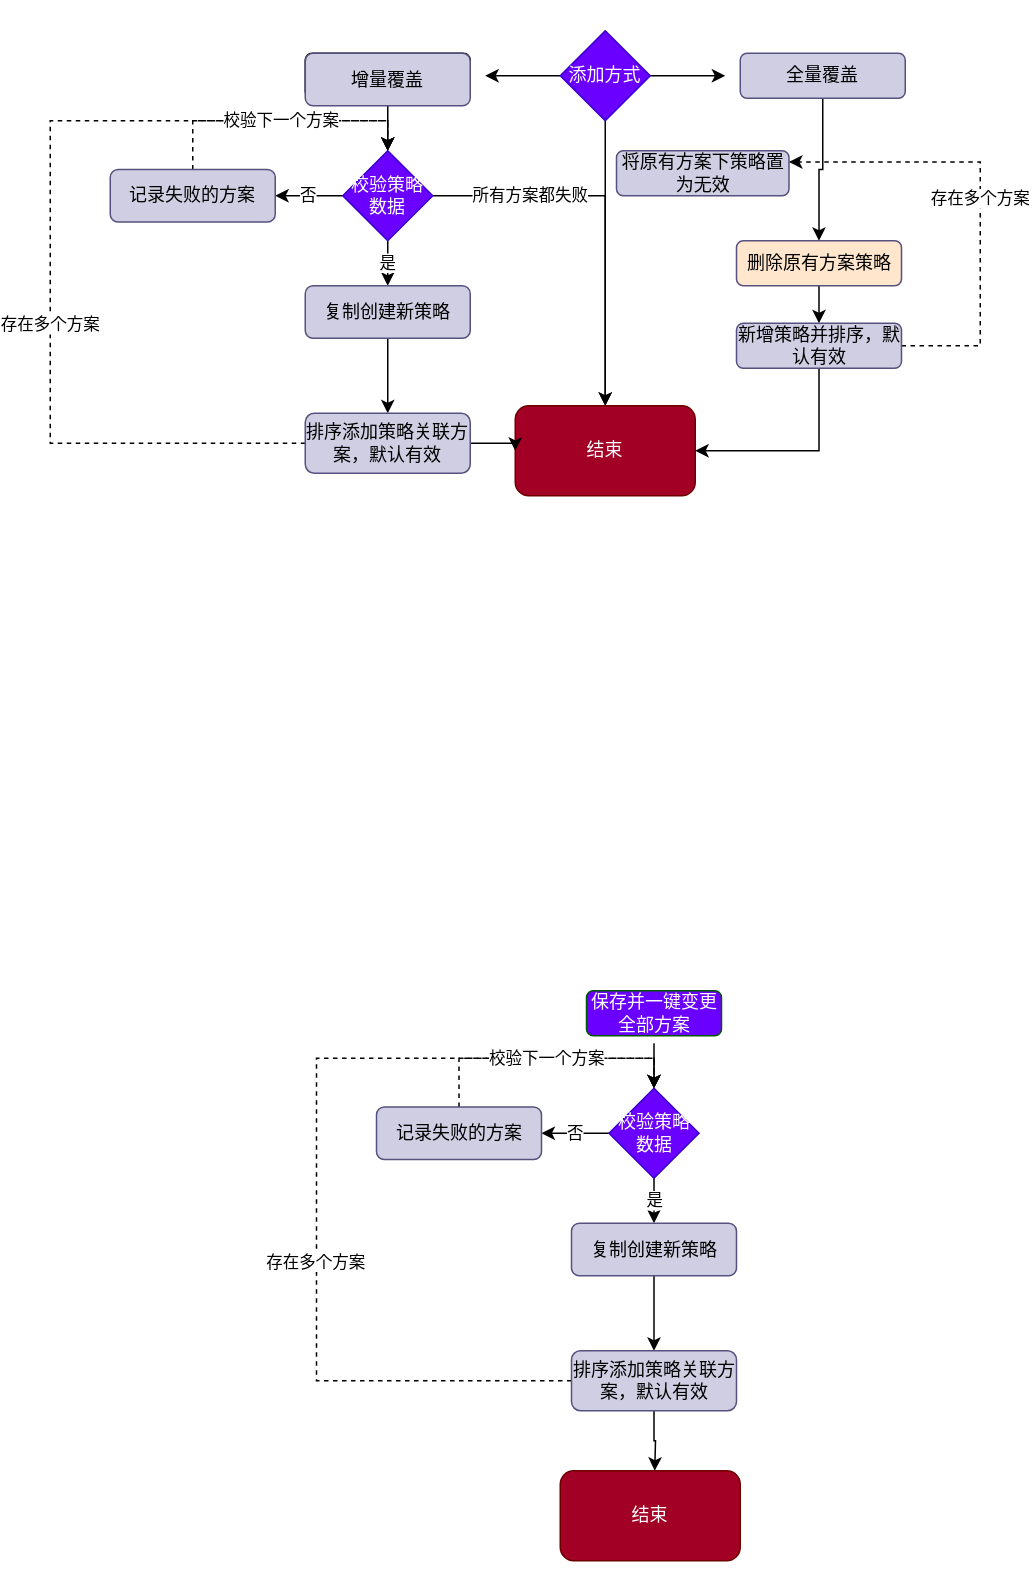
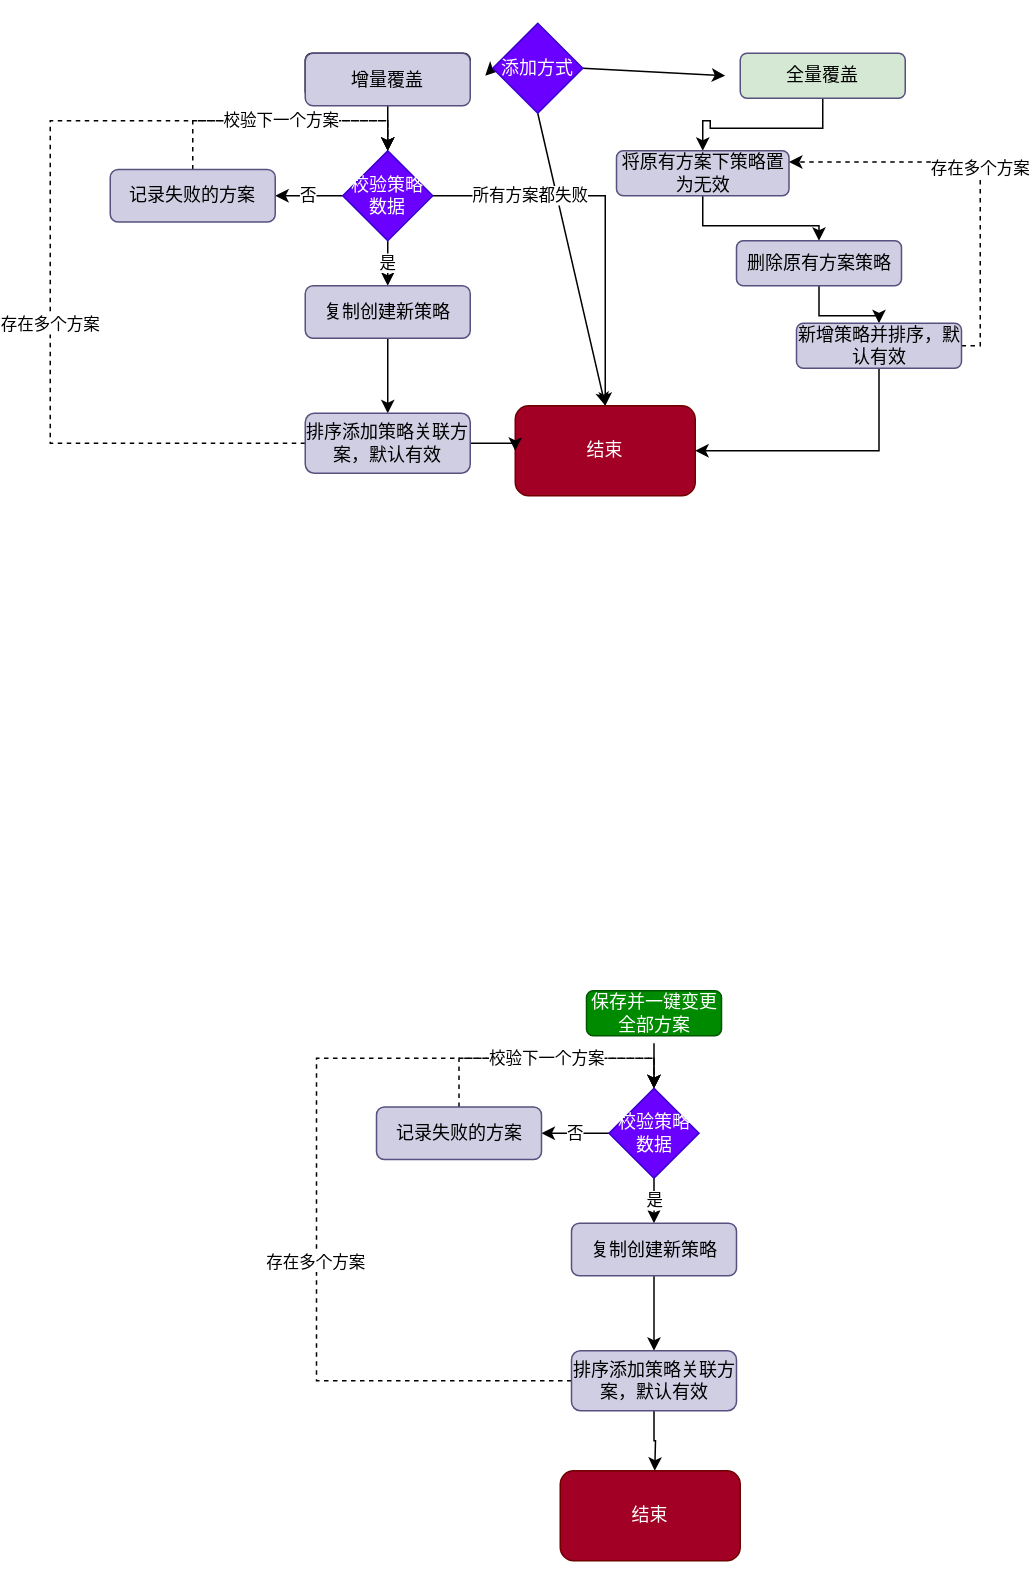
node "添加方式": moved (605, 76) -> (538, 68)
node "全量覆盖": fillcolor #d0cee2 -> #d5e8d4
edge "全量覆盖" -> "删除原有方案策略": now "全量覆盖" -> "将原有方案下策略置为无效"
edge "将原有方案下策略置为无效" -> "删除原有方案策略": added
node "删除原有方案策略": fillcolor #ffe6cc -> #d0cee2
node "新增策略并排序，默认有效": moved (819, 346) -> (879, 346)
node "保存并一键变更全部方案": fillcolor #6a00ff -> #008a00
